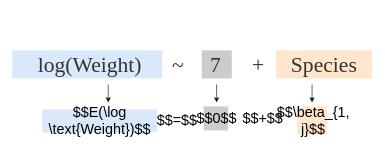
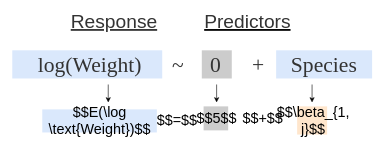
node "Response": added
node "Predictors": added
node "7": label "7" -> "0"
node "Species": fillcolor #ffe6cc -> #dae8fc
node "$$0$$": label "$$0$$" -> "$$5$$"
